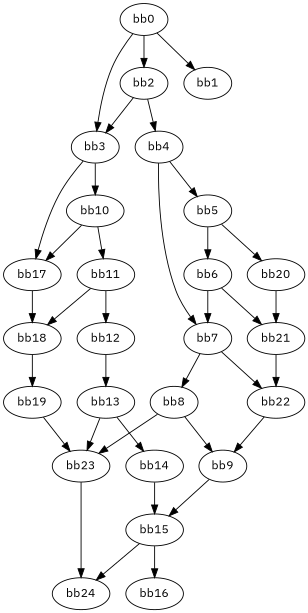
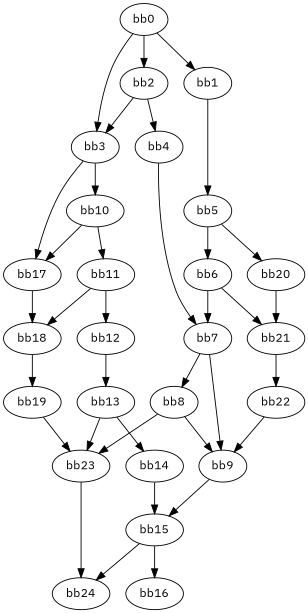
edge "bb4" -> "bb5": now "bb1" -> "bb5"
edge "bb7" -> "bb22": now "bb7" -> "bb9"
